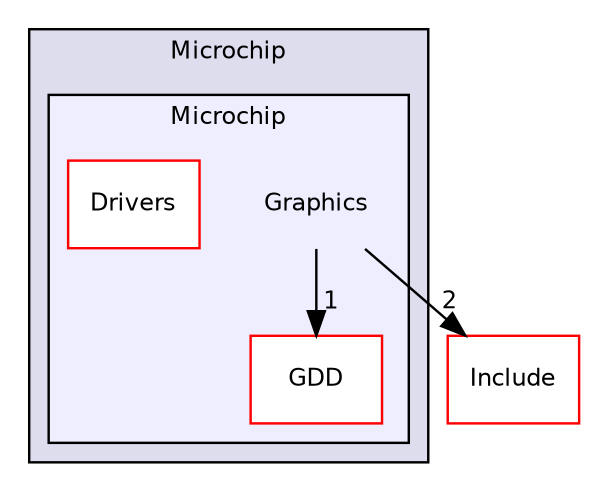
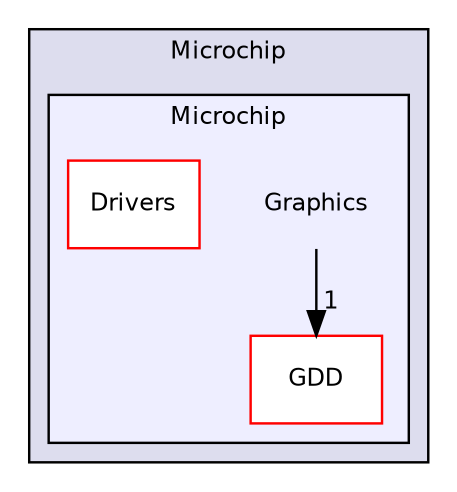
node "Include": removed
